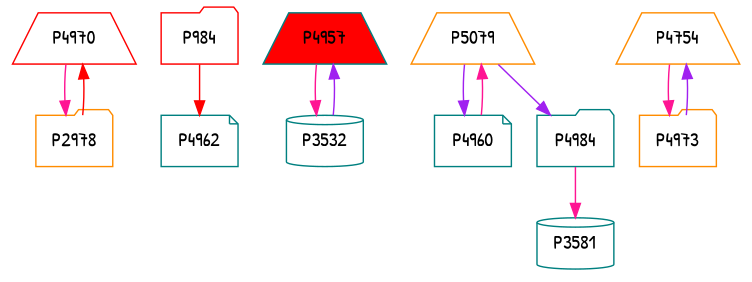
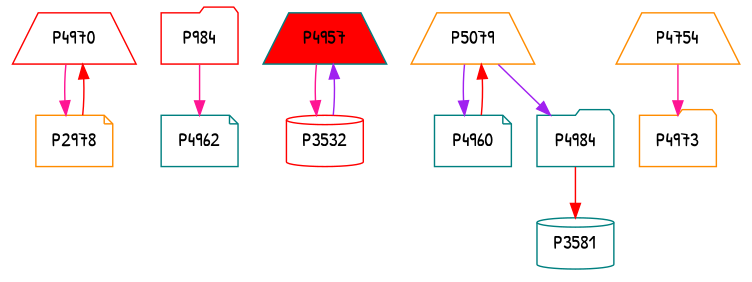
edge "P984" -> "P4962": color red -> deeppink
edge "P4960" -> "P5079": color deeppink -> red
edge "P4973" -> "P4754": removed
node "P2978": shape folder -> note
node "P3532": color teal -> red
edge "P4984" -> "P3581": color deeppink -> red
